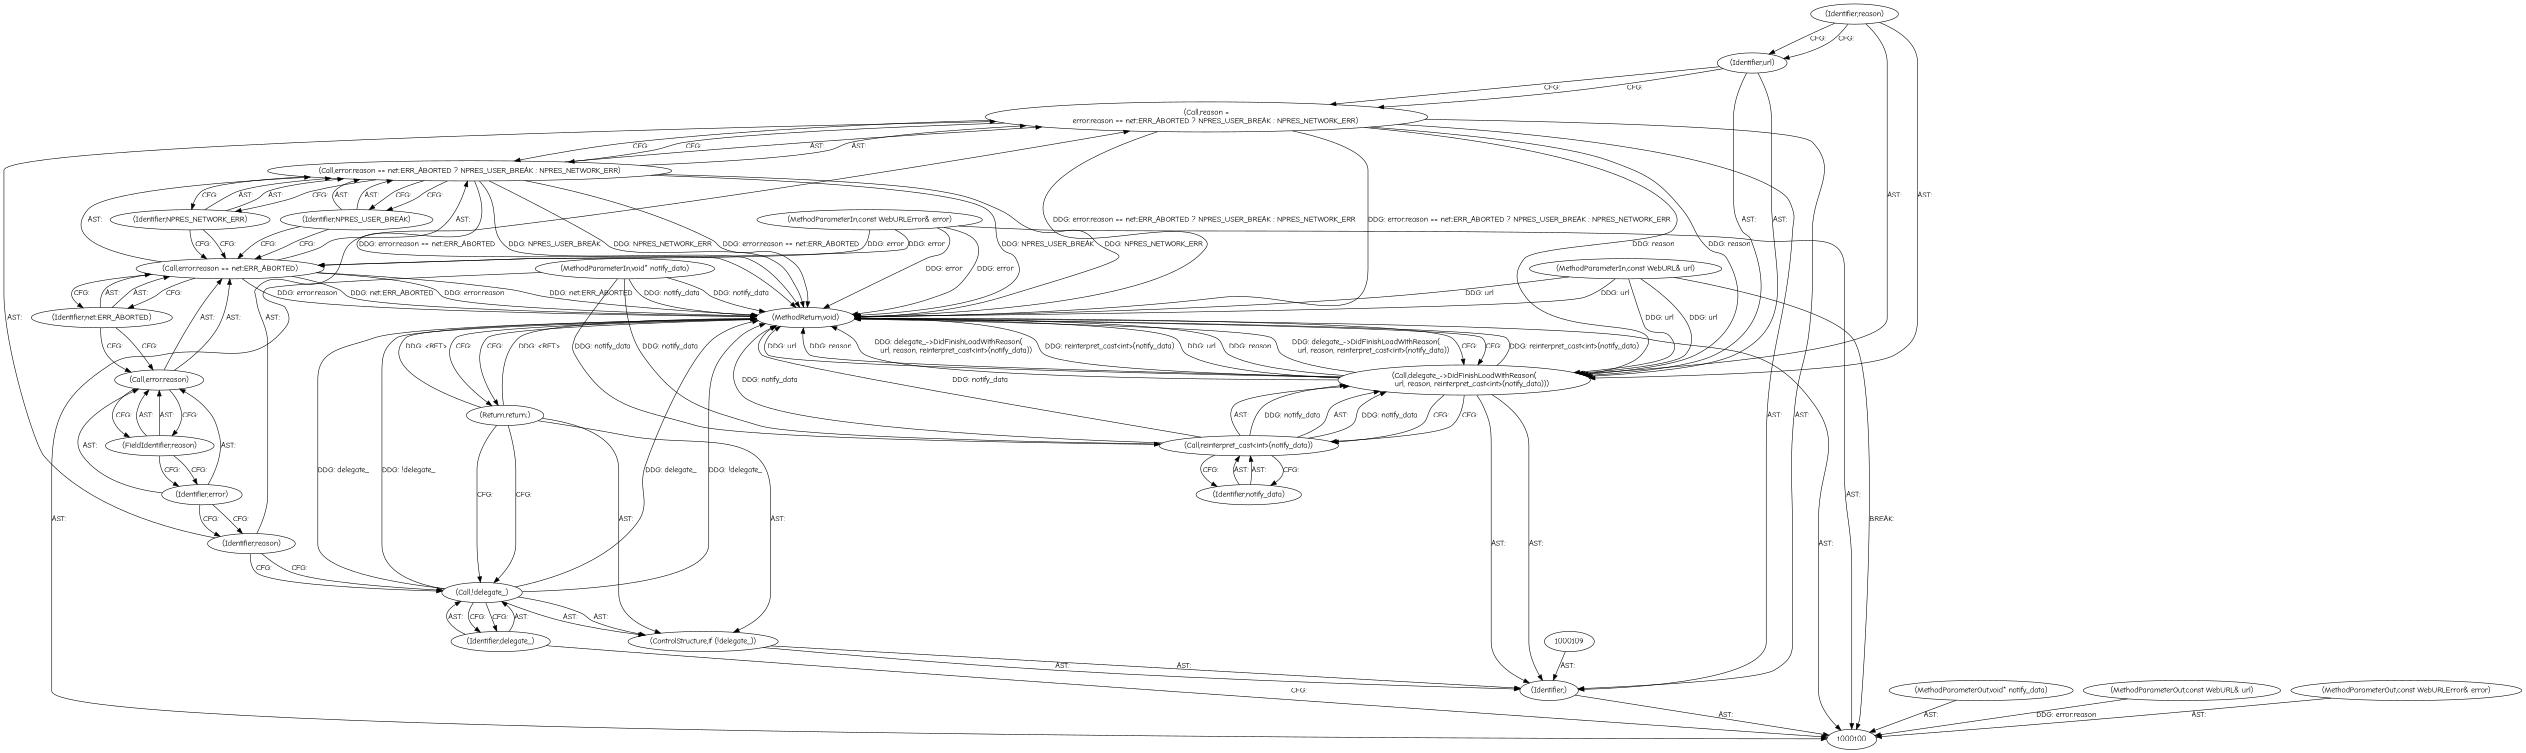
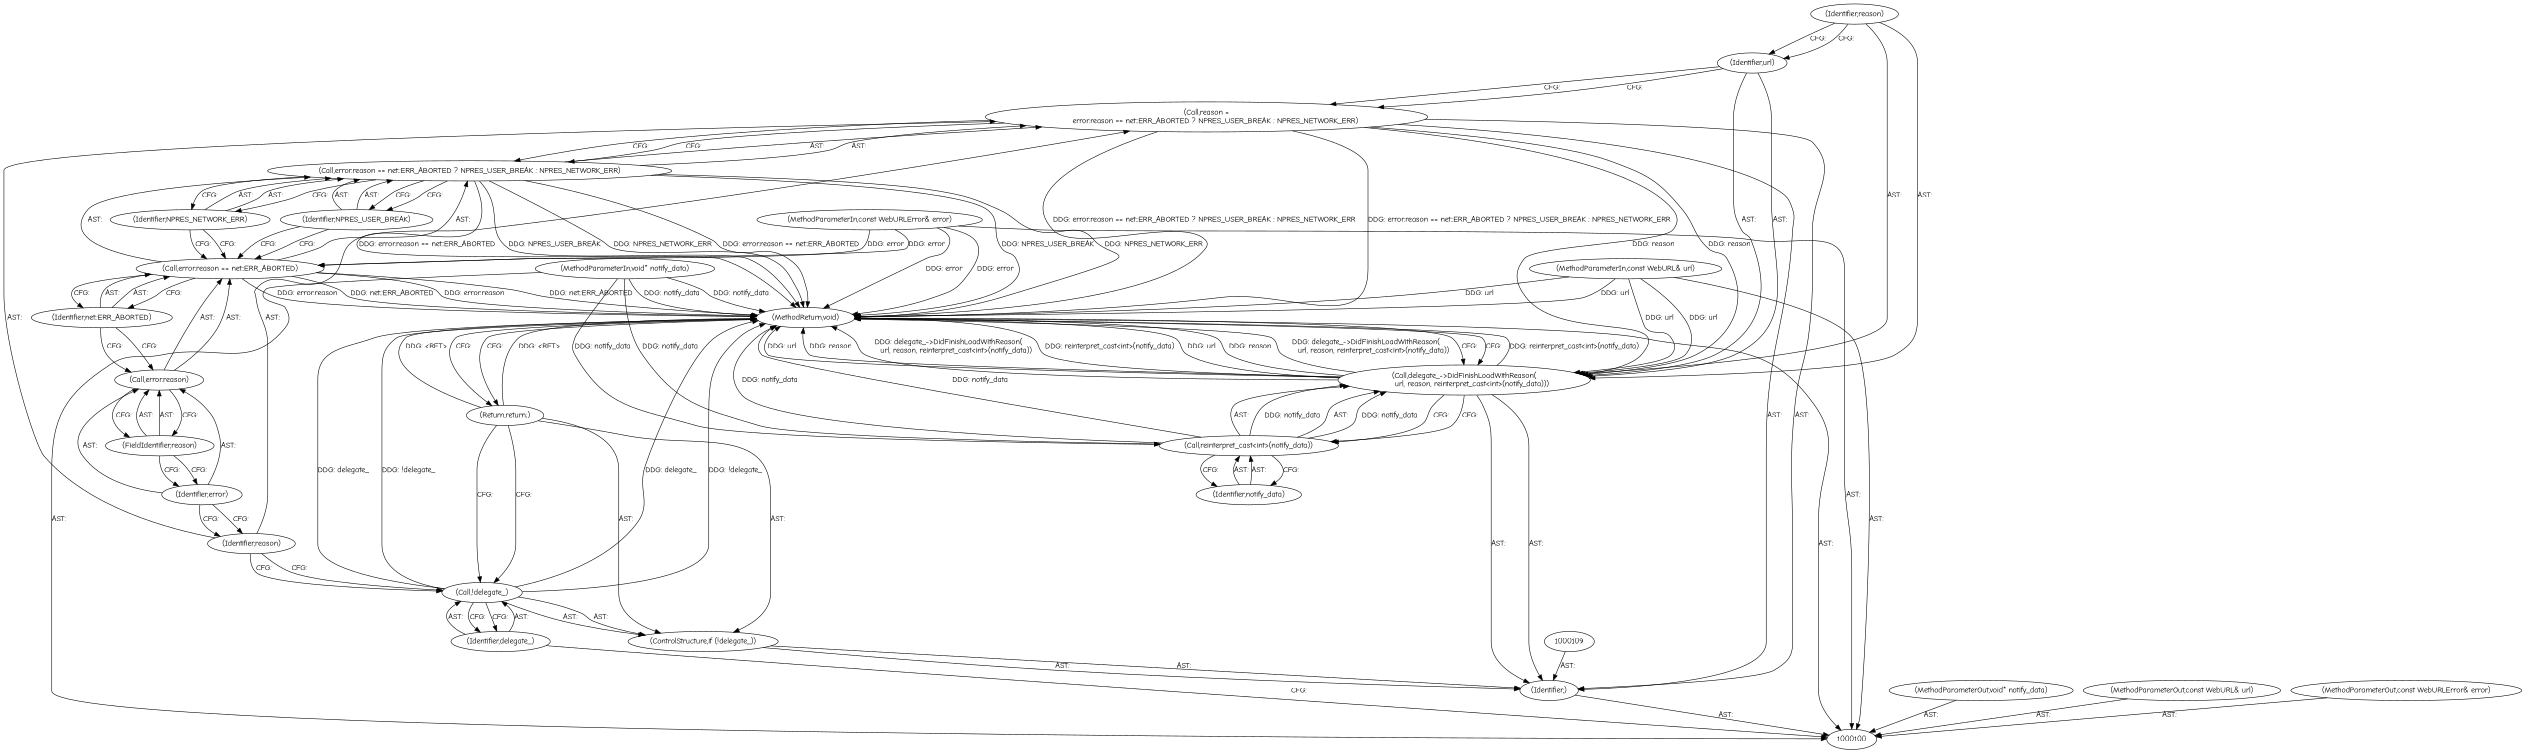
edge "(MethodParameterIn,const WebURL& url)" -> "1000100": label "BREAK: " -> "AST: "
edge "(MethodParameterOut,const WebURL& url)" -> "1000100": label "DDG: error.reason" -> "AST: "
